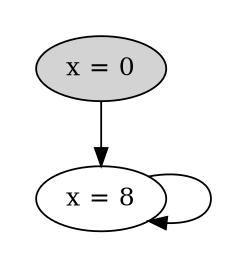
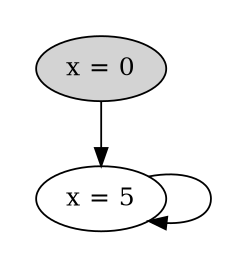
node "x = 8": label "x = 8" -> "x = 5"
